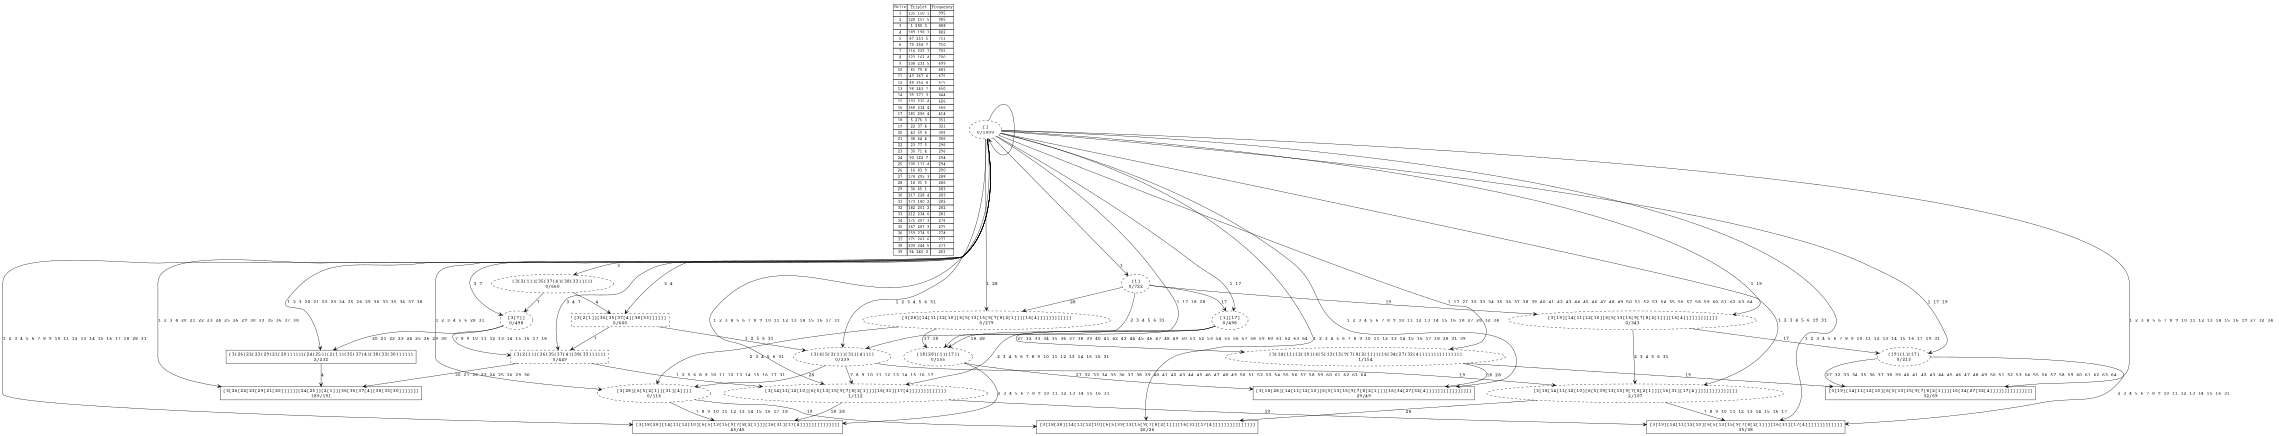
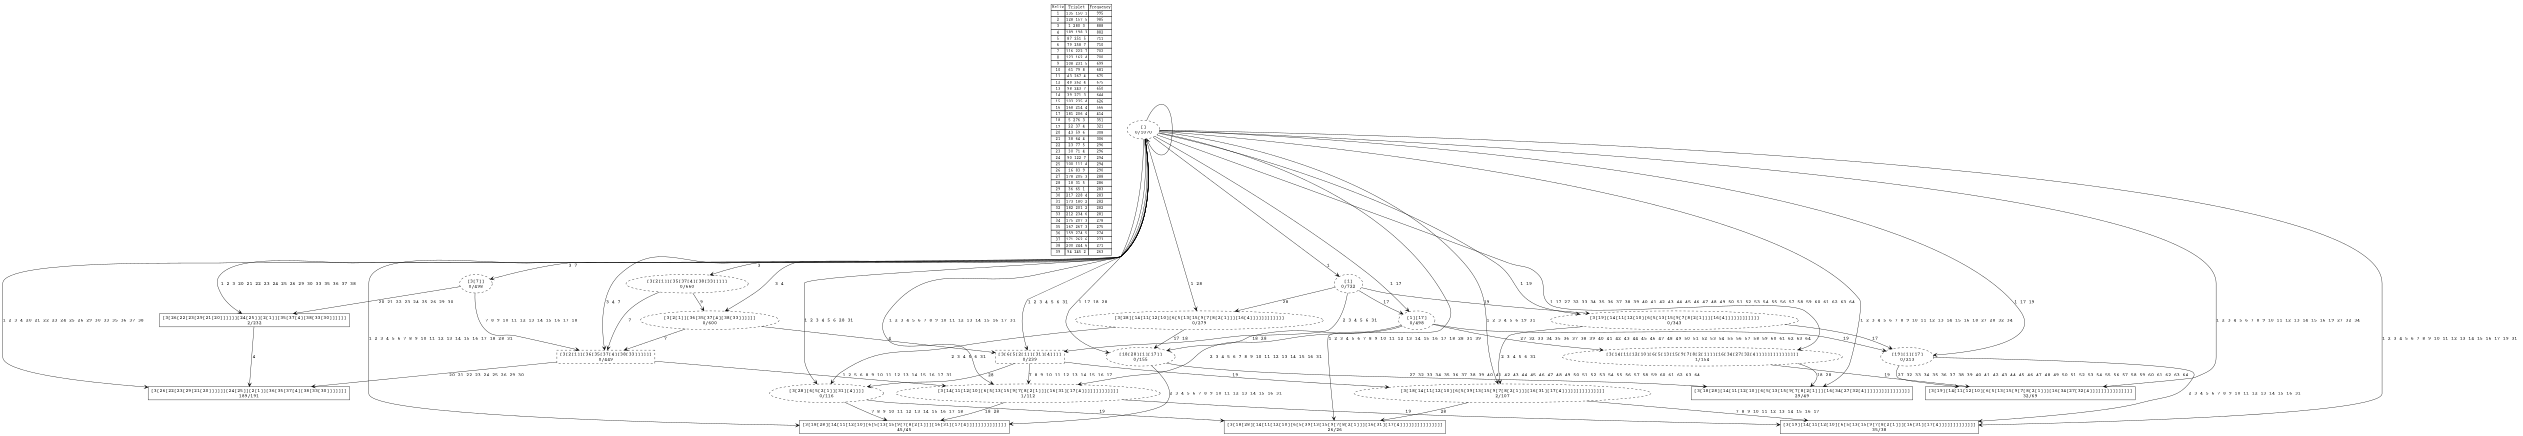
node "[] 0/1000": label "[] 0/1000" -> "[] 0/1070"
edge "[3[2[1]][35[37[4][38[33]]]]] 0/660" -> "[3[7]] 0/498": now "[3[2[1]][35[37[4][38[33]]]]] 0/660" -> "[3[2[1]][36[35[37[4][38[33]]]]]] 0/449"
edge "[3[2[1]][35[37[4][38[33]]]]] 0/660" -> "[3[2[1]][36[35[37[4][38[33]]]]]] 0/600": label "4 " -> "9 "
node "[3[2[1]][36[35[37[4][38[33]]]]]] 0/600": shape box -> ellipse
edge "[1][17] 0/498" -> "[19][1][17] 0/213": added, label "19"
edge "[3[2[1]][36[35[37[4][38[33]]]]]] 0/600" -> "[3[6[5[2[1]][31][4]]]] 0/239": label "1 2 5 6 31 " -> "4 "
node "[3[6[5[2[1]][31][4]]]] 0/239": shape ellipse -> box
